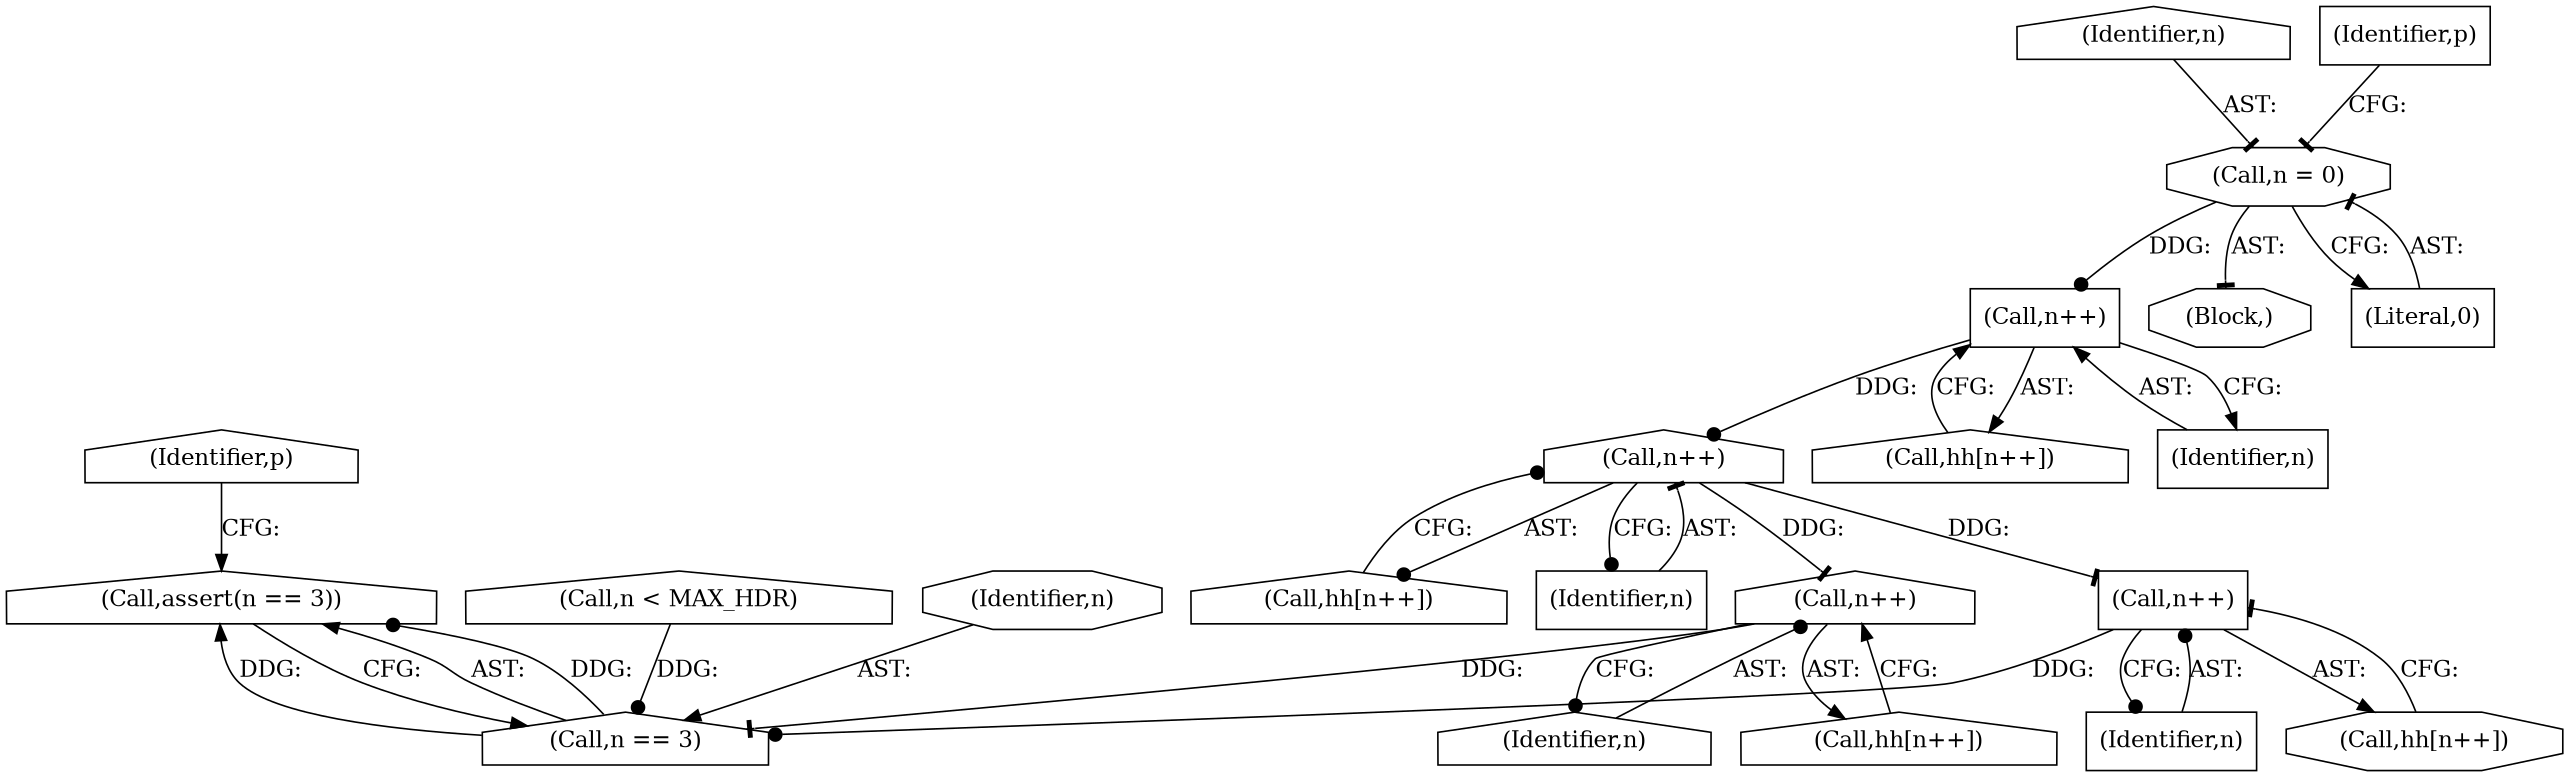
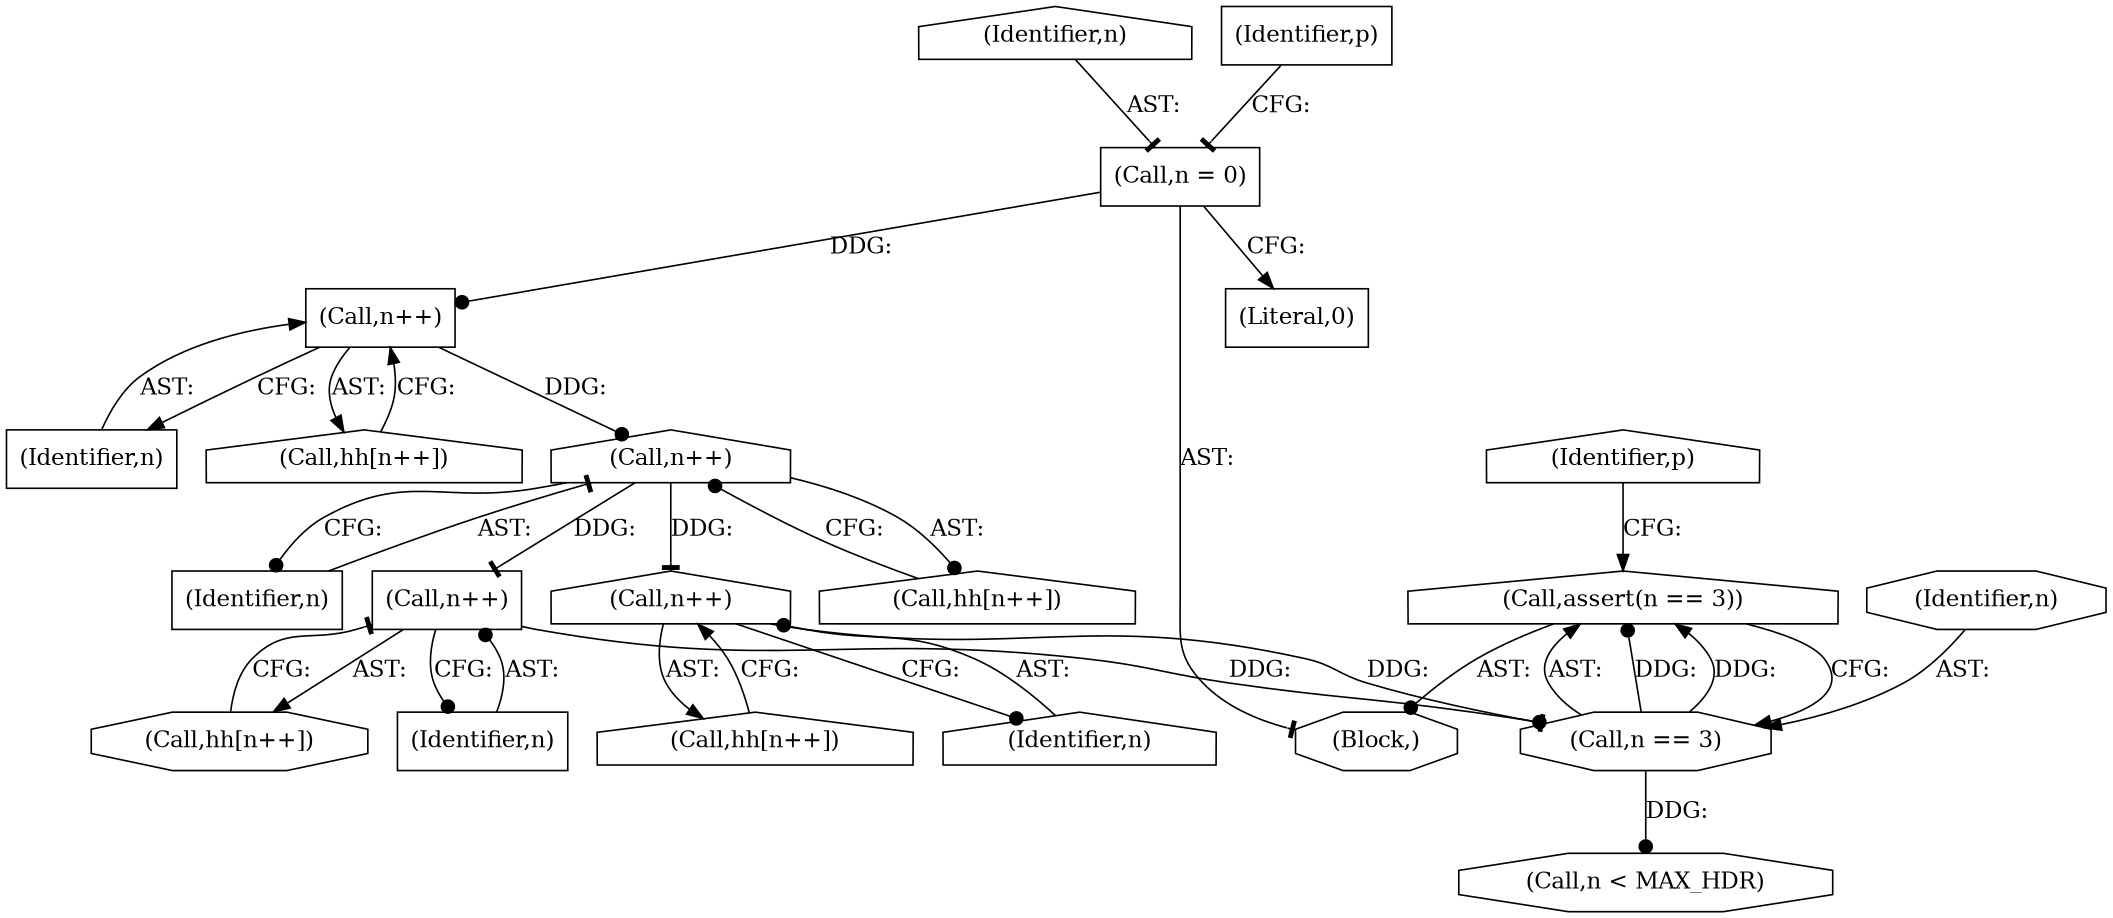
node "(Call,n = 0)": shape octagon -> box
edge "(Literal,0)" -> "(Call,n = 0)": removed, label "AST:"
node "(Call,n < MAX_HDR)": shape house -> octagon
edge "(Call,assert(n == 3))" -> "(Block,)": added, label "AST:"
edge "(Call,n < MAX_HDR)" -> "(Call,n == 3)": reversed
node "(Call,n == 3)": shape house -> octagon
